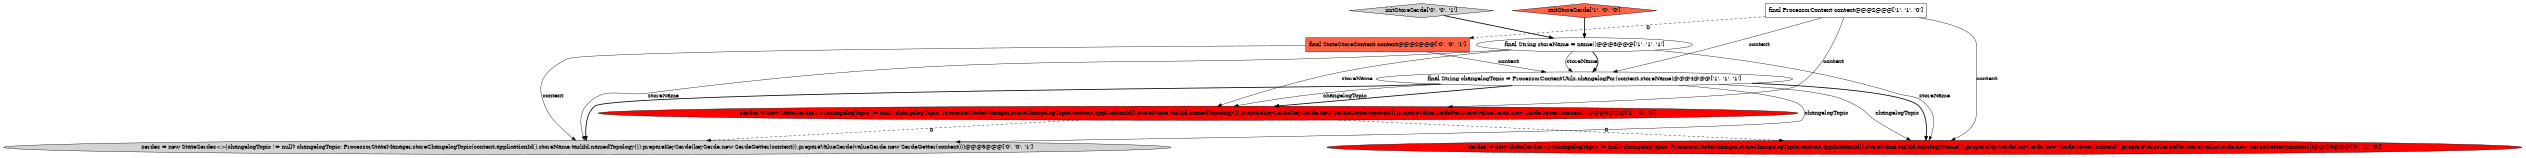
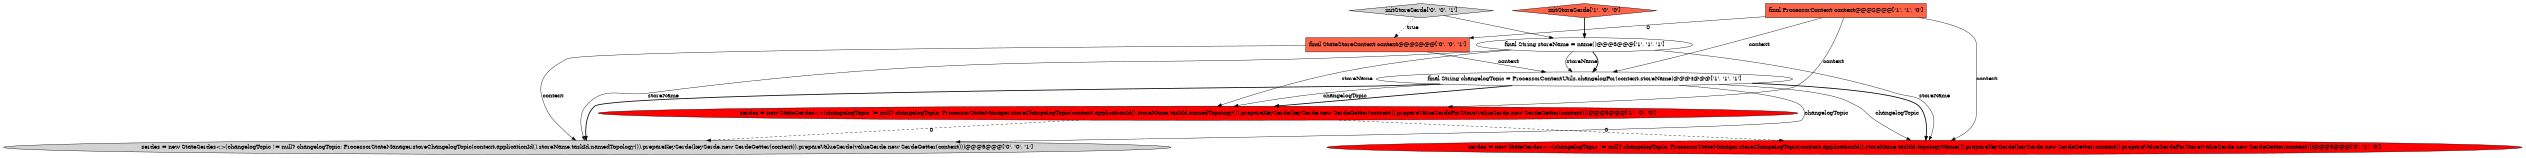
node "final ProcessorContext context@@@2@@@['1', '1', '0']": fillcolor white -> tomato
edge "initStoreSerde['0', '0', '1']" -> "final StateStoreContext context@@@2@@@['0', '0', '1']": added, label "true"
edge "initStoreSerde['0', '0', '1']" -> "final String storeName = name()@@@3@@@['1', '1', '1']": style bold -> solid
edge "final ProcessorContext context@@@2@@@['1', '1', '0']" -> "final StateStoreContext context@@@2@@@['0', '0', '1']": style dashed -> solid
